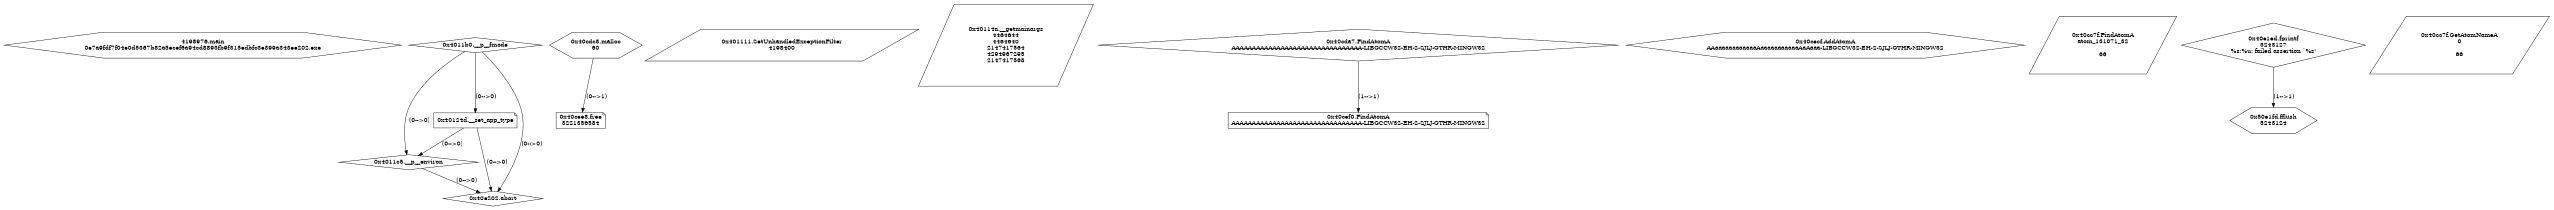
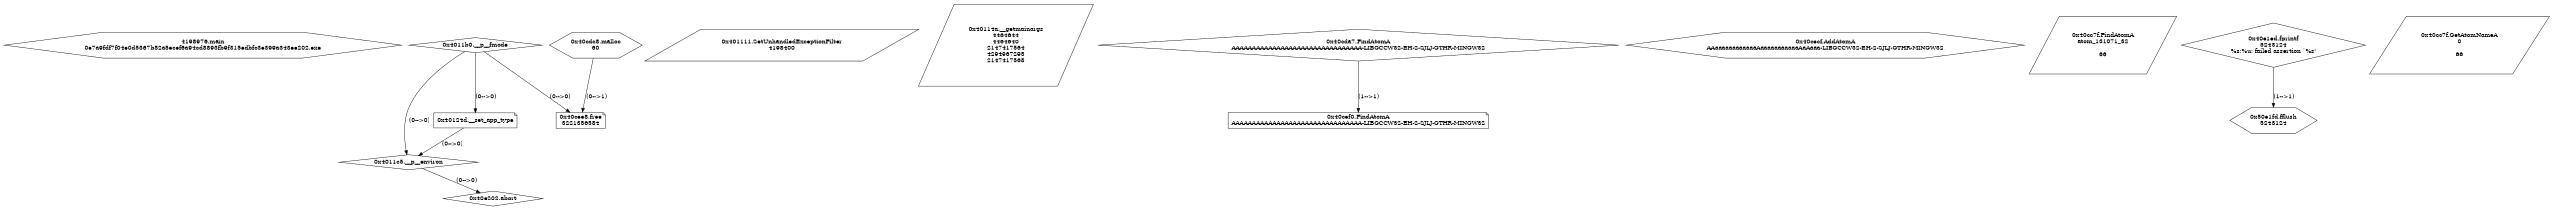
node "0x40e1ed.fprintf 5243127 %s:%u: failed assertion `%s'": label "0x40e1ed.fprintf 5243127 %s:%u: failed assertion `%s'" -> "0x40e1ed.fprintf 5243124 %s:%u: failed assertion `%s'"
edge "0x4011b0.__p__fmode" -> "0x40e202.abort": now "0x4011b0.__p__fmode" -> "0x40cee8.free 3221356584"
edge "0x40124d.__set_app_type" -> "0x40e202.abort": removed, label "(0-->0)"
